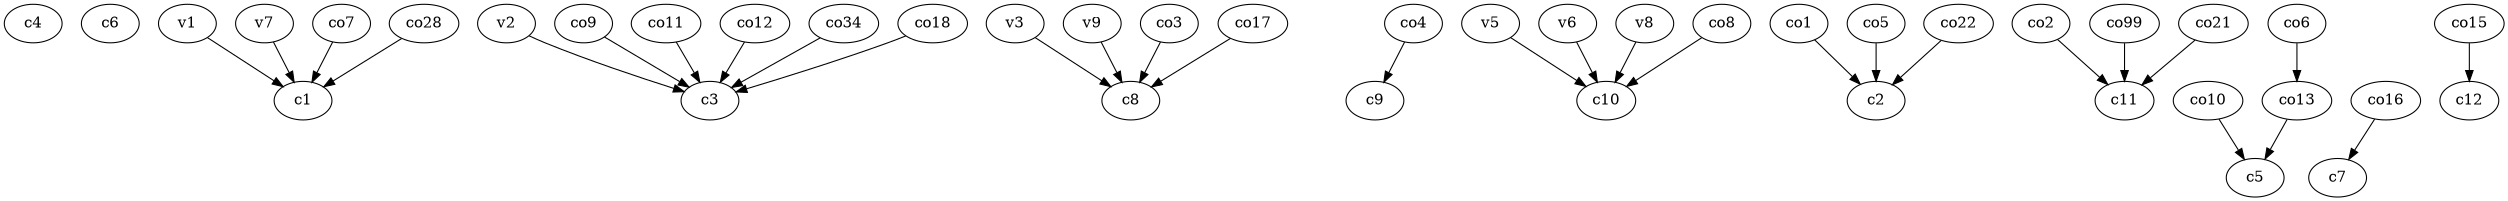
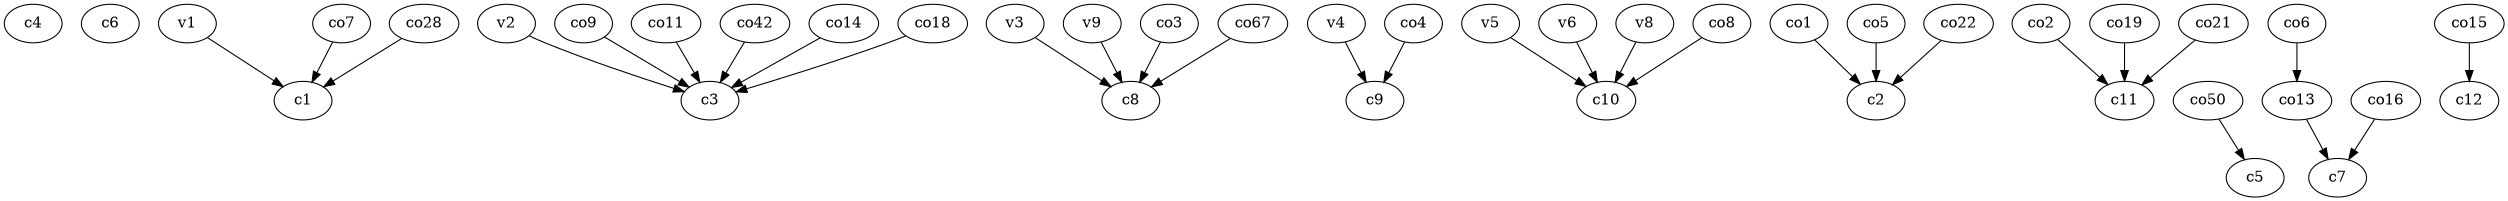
node "v7": removed
node "co12": label "co12" -> "co42"
node "co34": label "co34" -> "co14"
node "co17": label "co17" -> "co67"
node "v4": added
node "co99": label "co99" -> "co19"
node "co10": label "co10" -> "co50"
edge "co13" -> "c5": now "co13" -> "c7"
